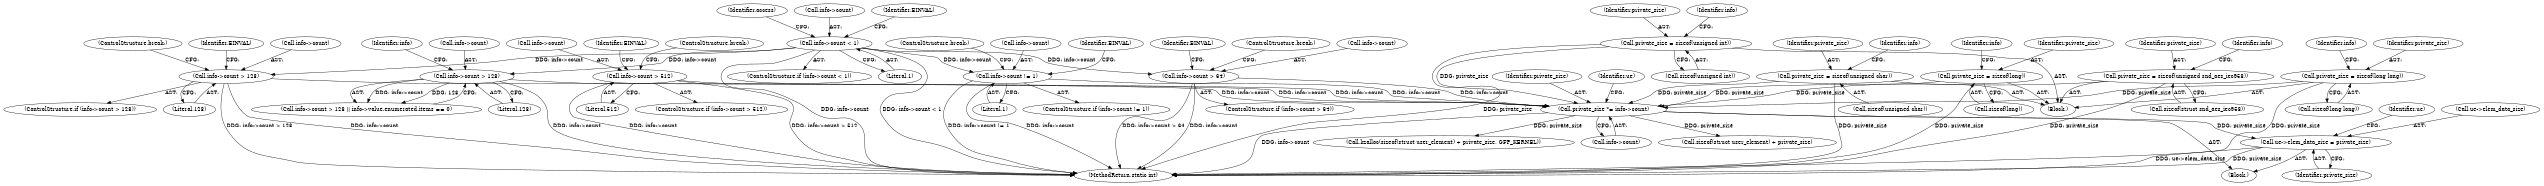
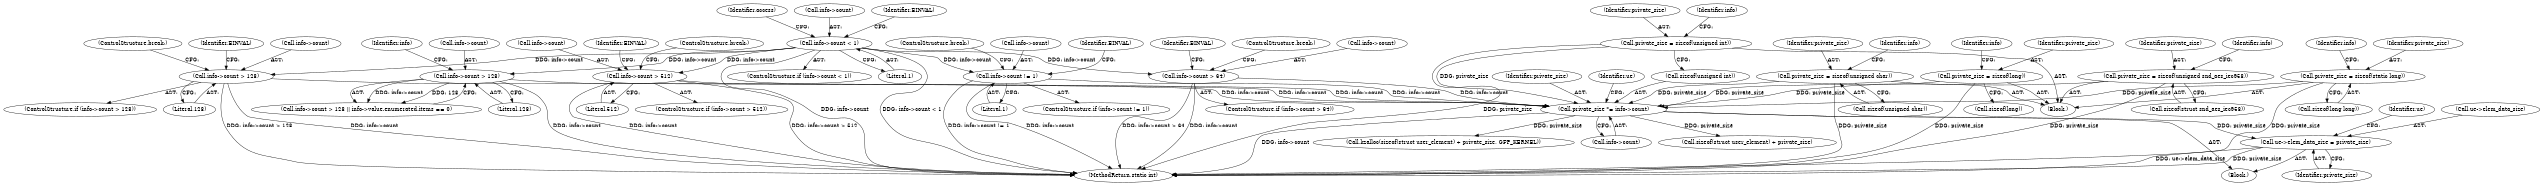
edge "(Call,info->count < 1)" -> "(Call,info->count > 512)": added, label "DDG: info->count"
edge "(Call,sizeof(unsigned int))" -> "(Call,private_size = sizeof(unsigned int))": now "(Call,sizeof(unsigned int))" -> "(Call,private_size *= info->count)"
node "(Call,private_size = sizeof(long long))": label "(Call,private_size = sizeof(long long))" -> "(Call,private_size = sizeof(static long))"
edge "(Call,private_size = sizeof(unsigned char))" -> "(Call,sizeof(unsigned char))": added, label "CFG:"
edge "(Call,sizeof(long))" -> "(Call,private_size = sizeof(long))": removed, label "AST:"
